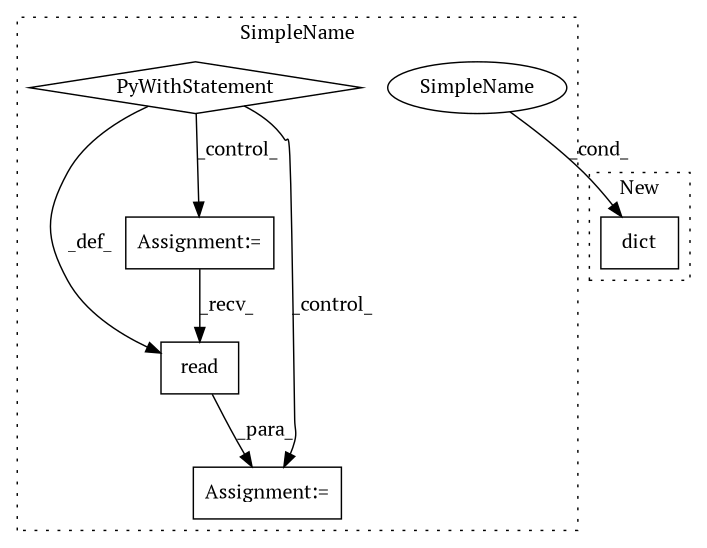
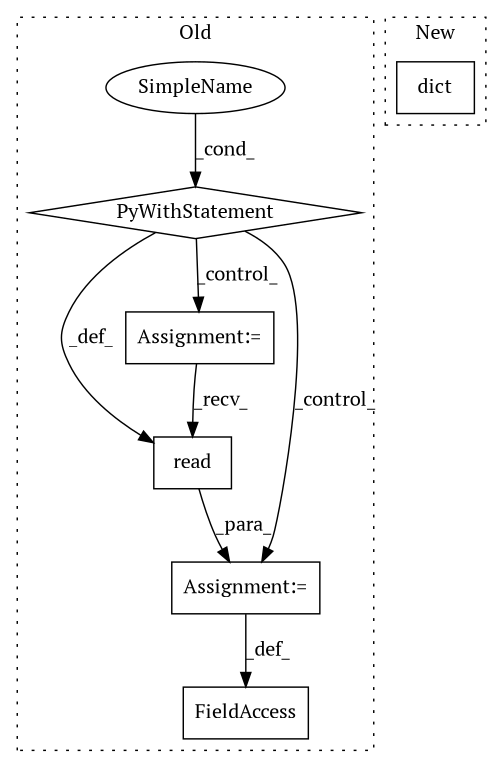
cluster "SimpleName": label "SimpleName" -> "Old"
edge "SimpleName" -> "dict": now "SimpleName" -> "PyWithStatement"
node "FieldAccess": added
